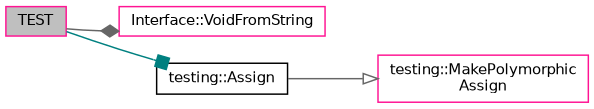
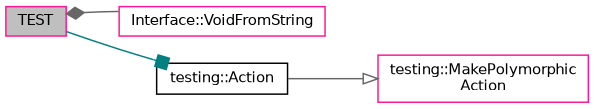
edge "TEST" -> "Interface::VoidFromString": reversed
node "testing::Assign": label "testing::Assign" -> "testing::Action"
node "testing::MakePolymorphic Assign": label "testing::MakePolymorphic Assign" -> "testing::MakePolymorphic Action"
